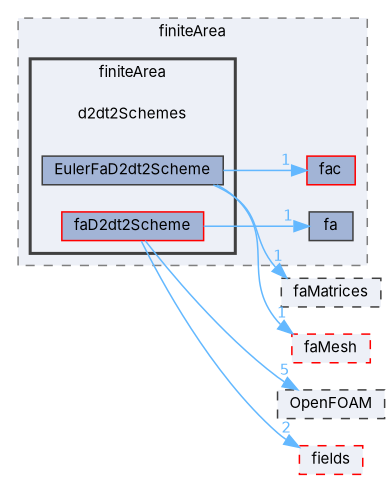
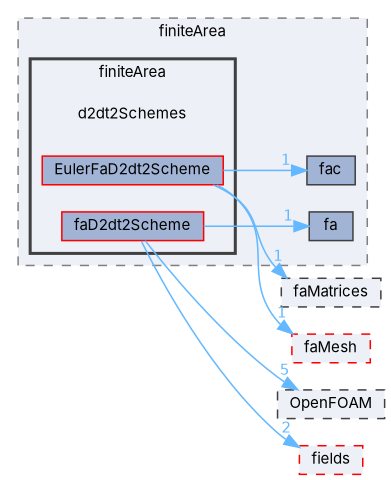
node "EulerFaD2dt2Scheme": color grey25 -> red
node "fac": color red -> grey25
